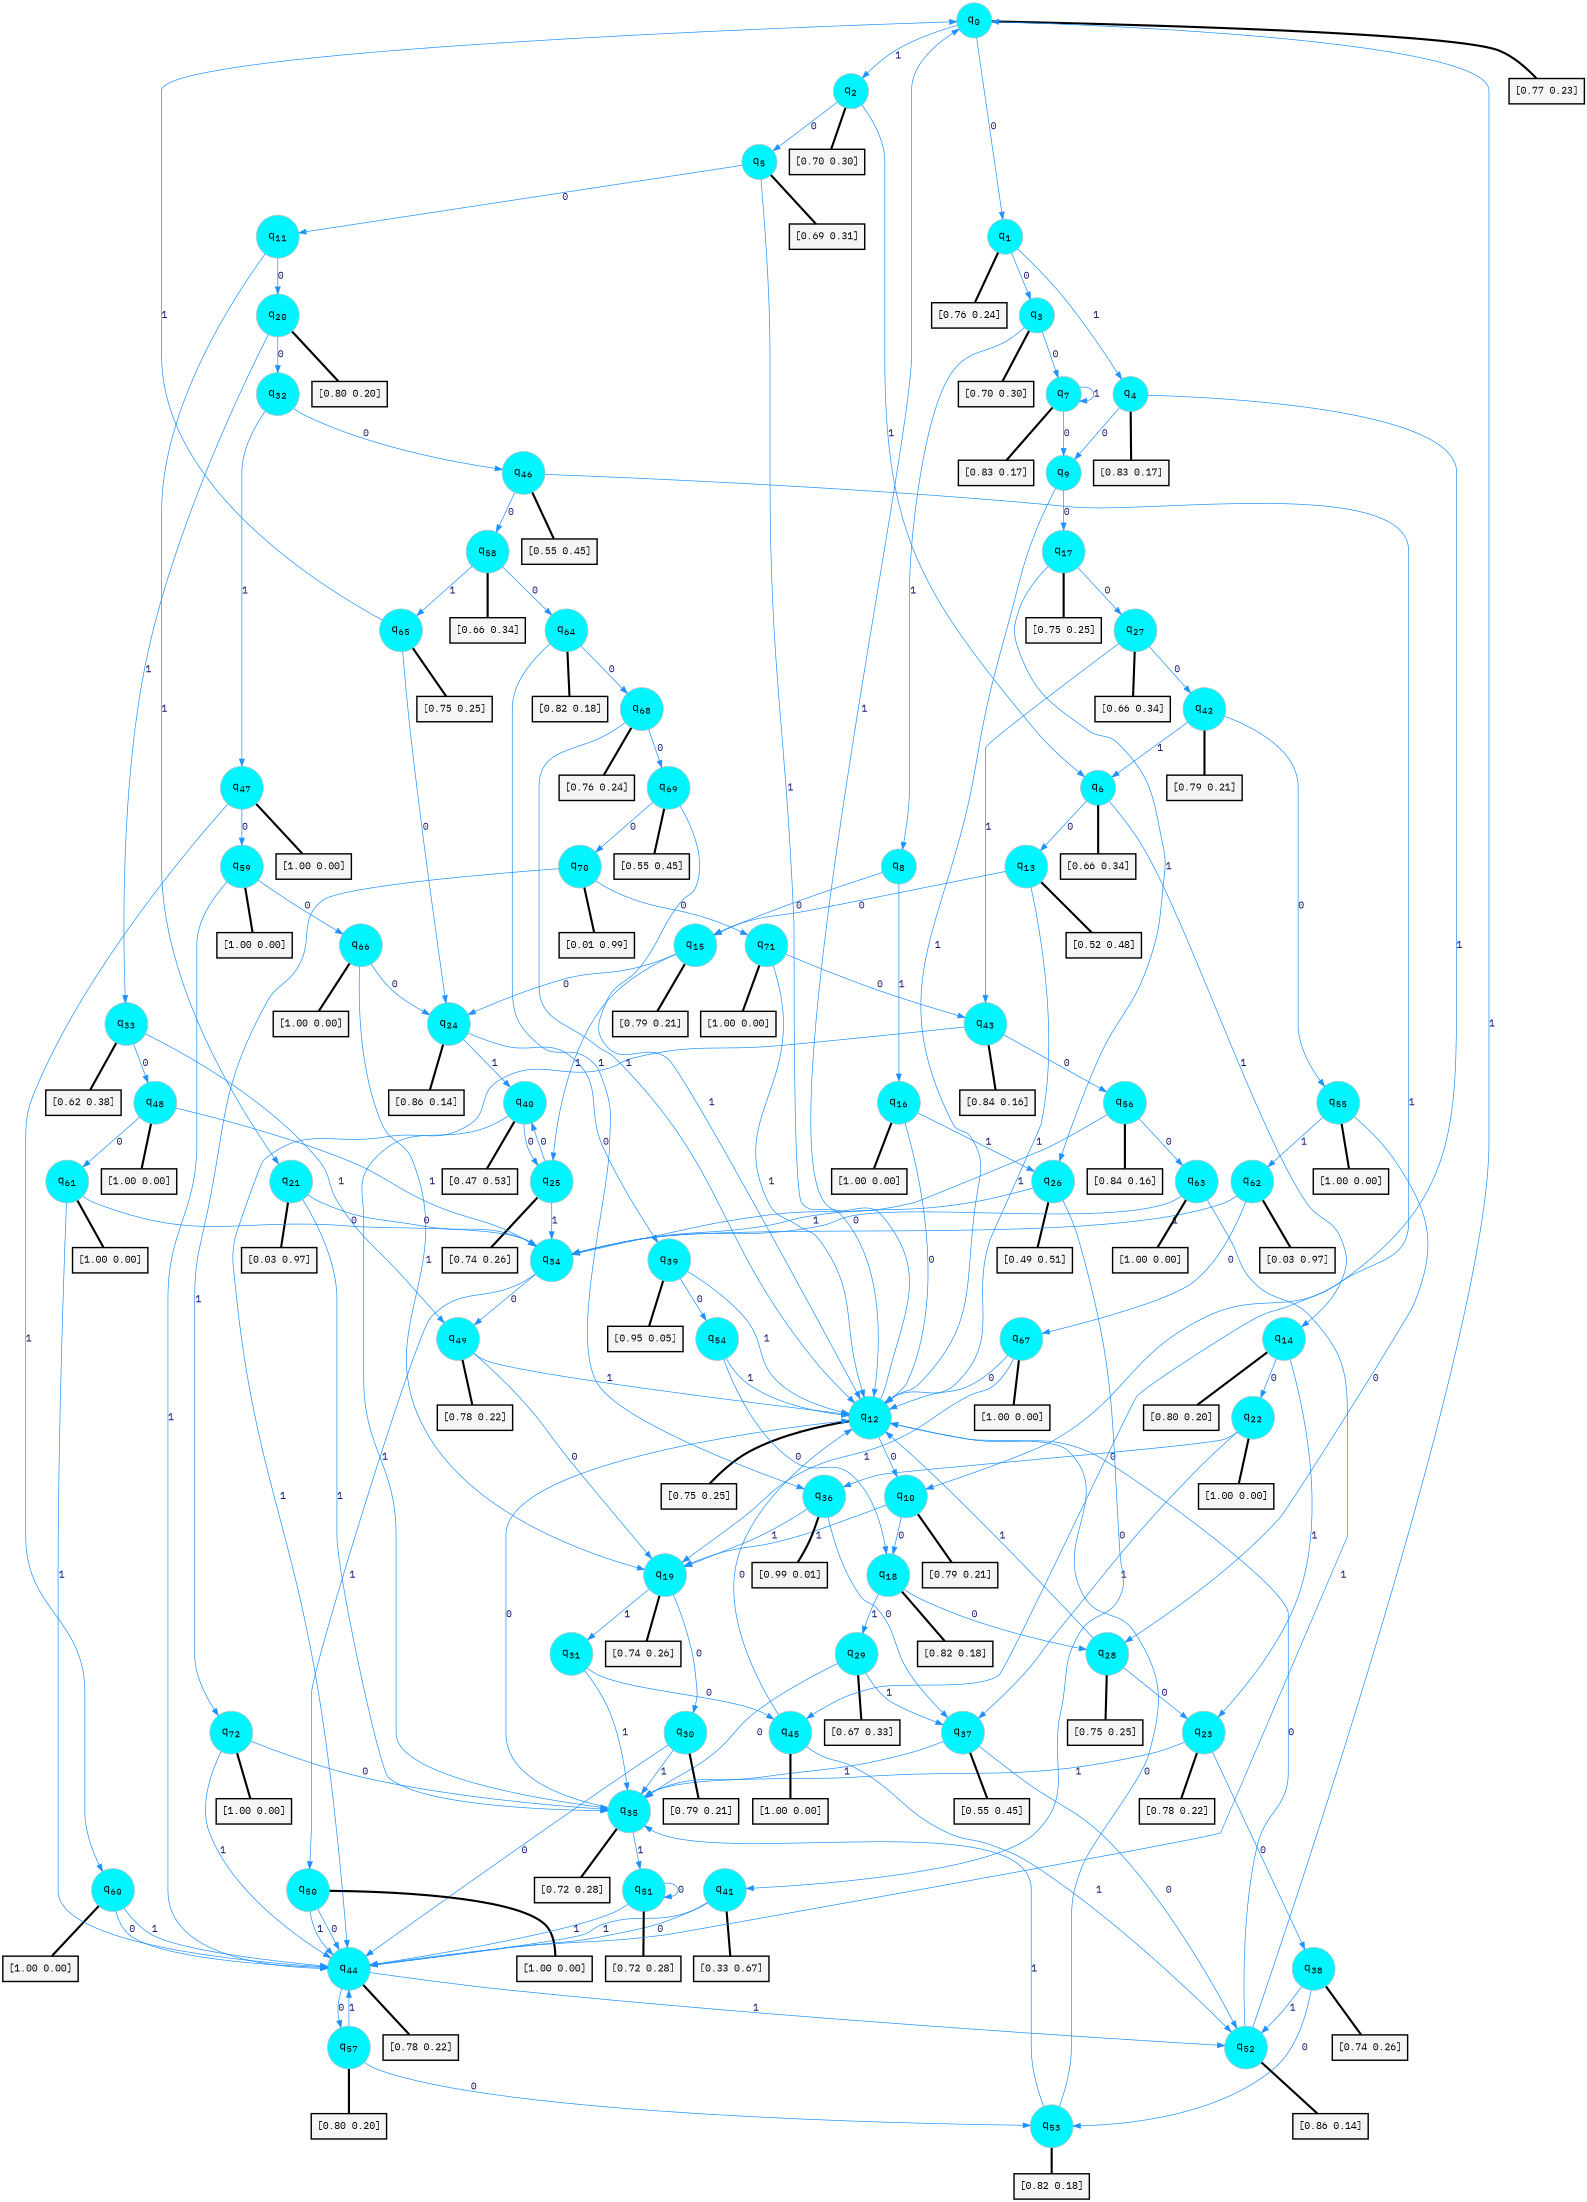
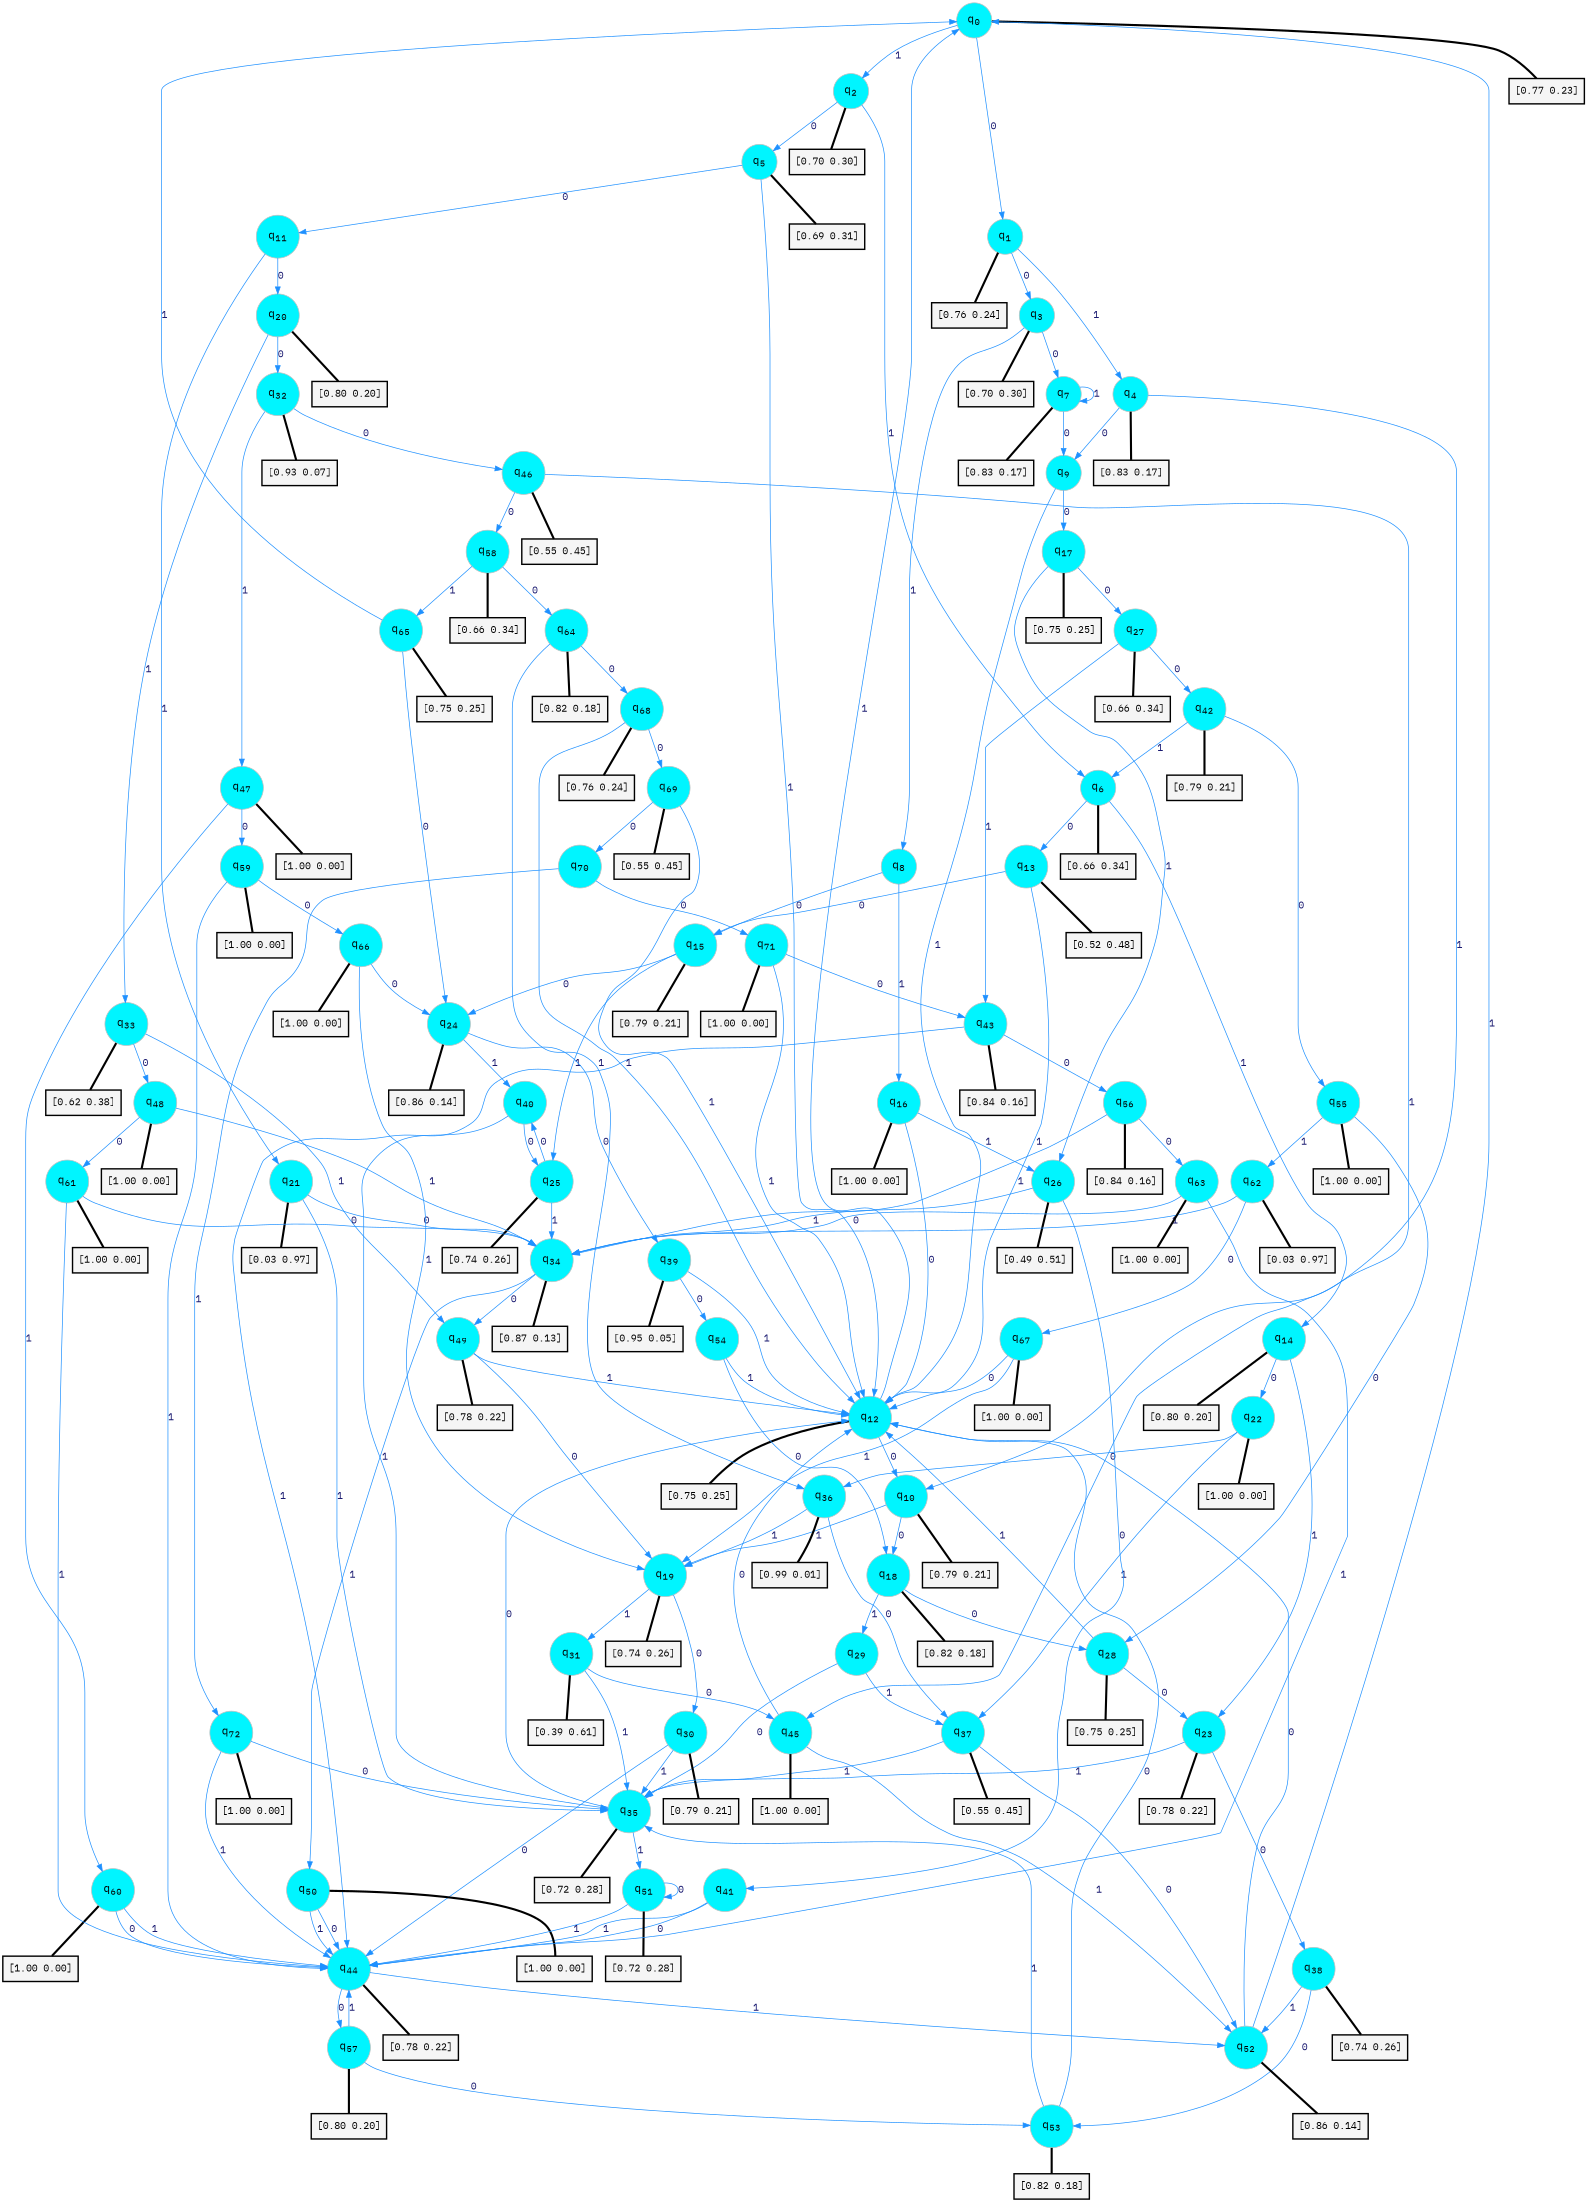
node "[0.93 0.07]": added
node "[0.01 0.99]": removed
node "[0.47 0.53]": removed
node "[0.87 0.13]": added
node "[0.39 0.61]": added
node "[0.67 0.33]": removed
node "[0.33 0.67]": removed
